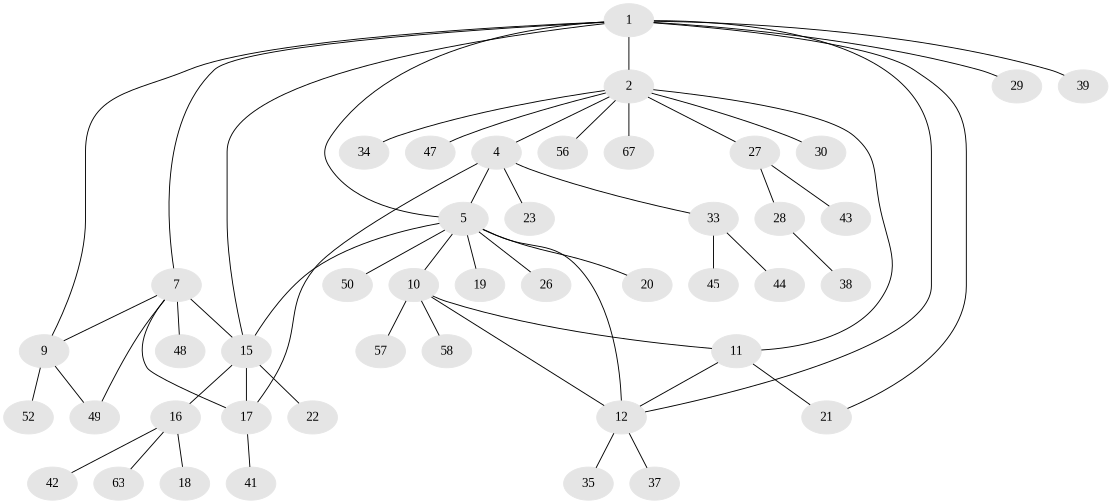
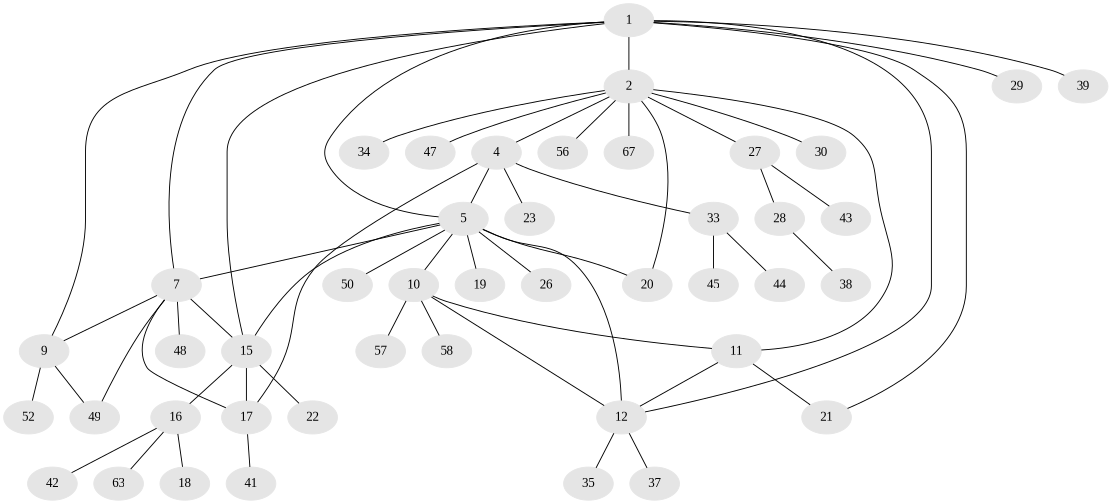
edge "2" -- "20": added
edge "5" -- "7": added
